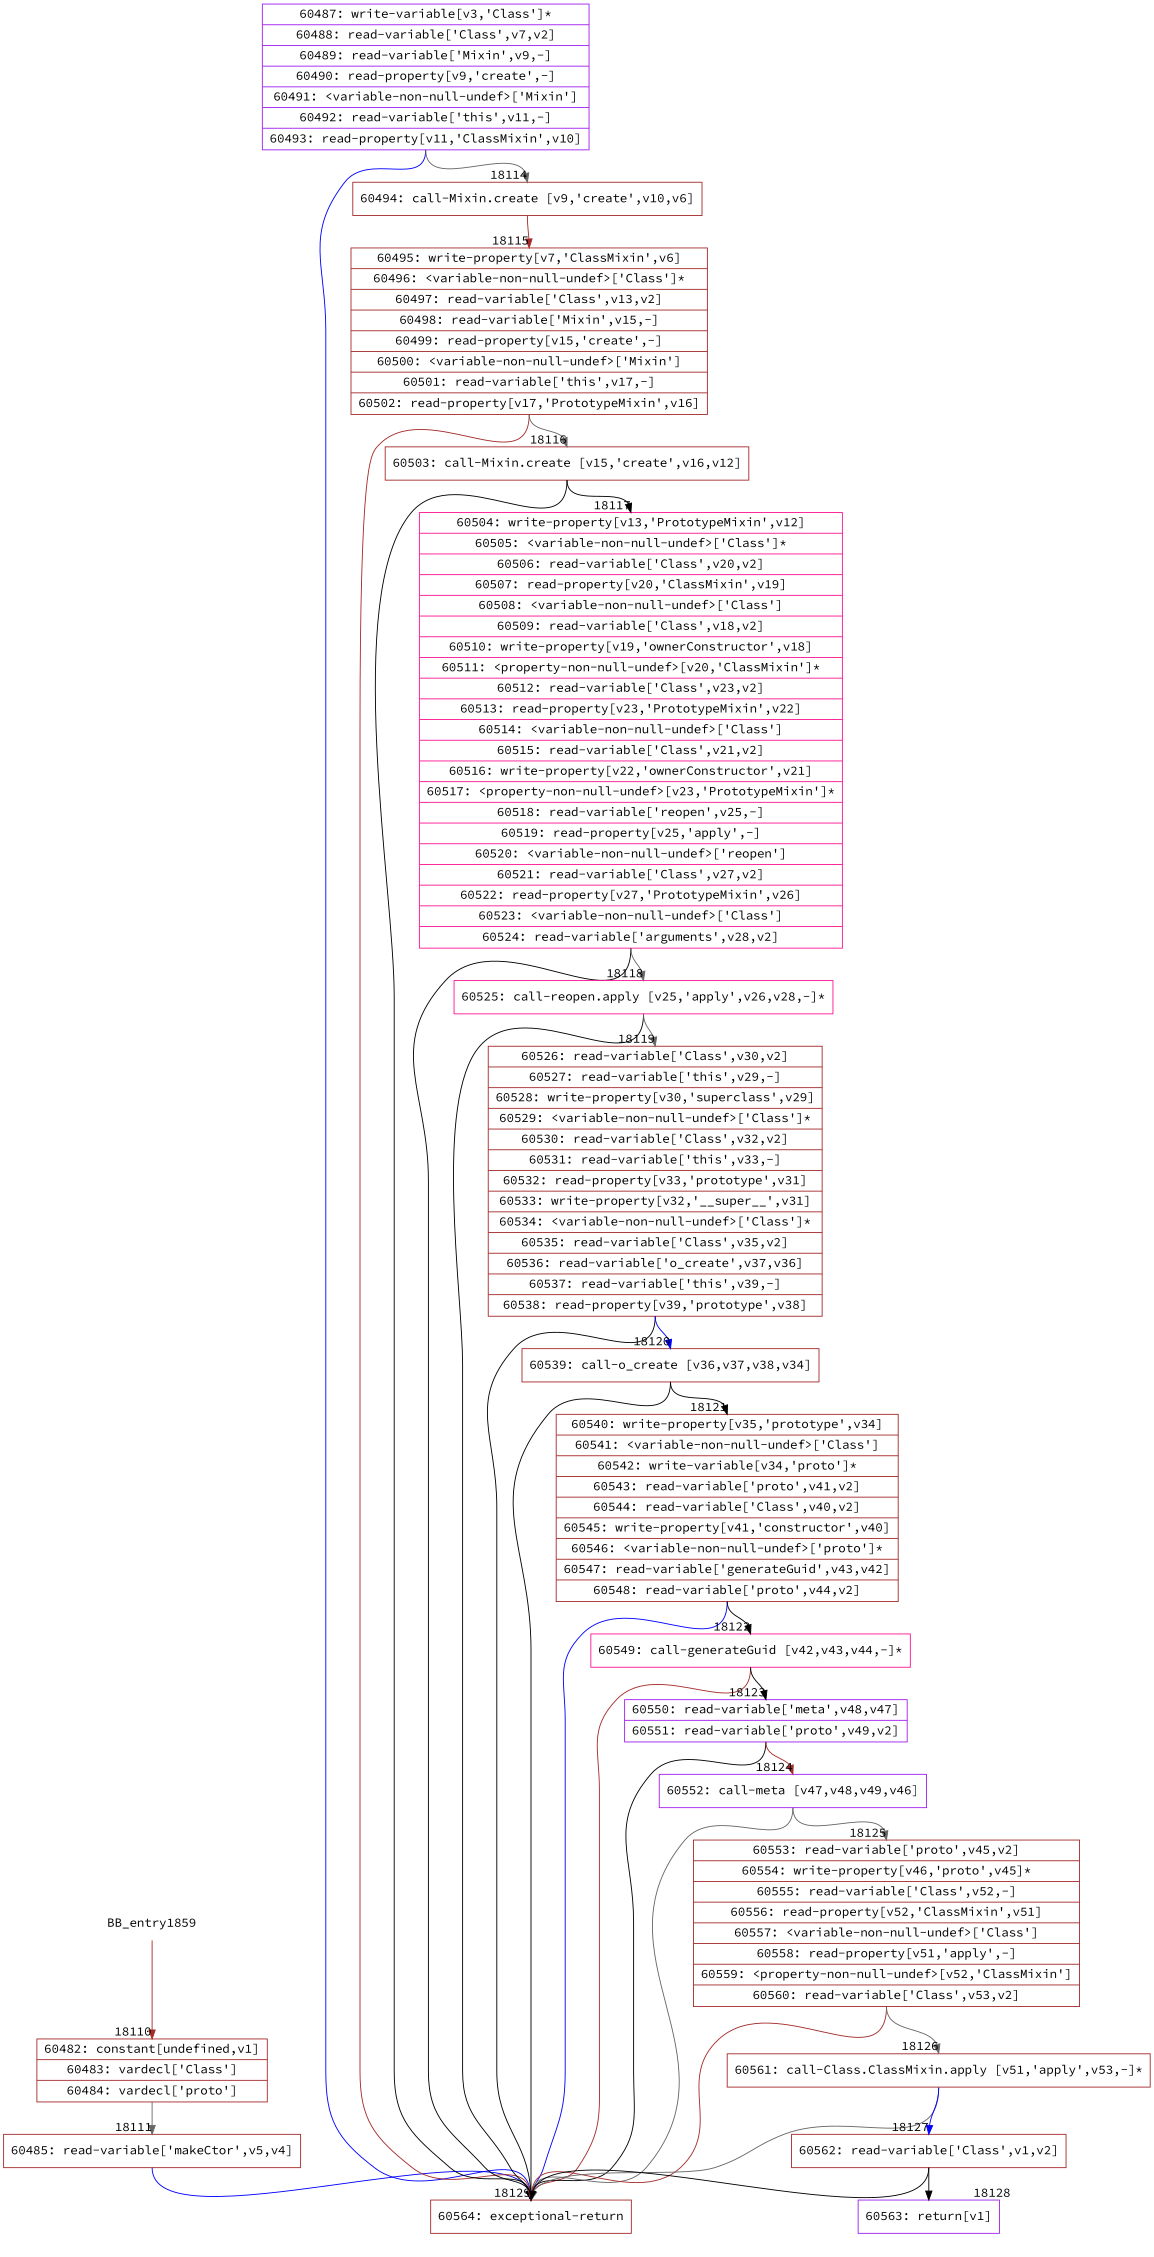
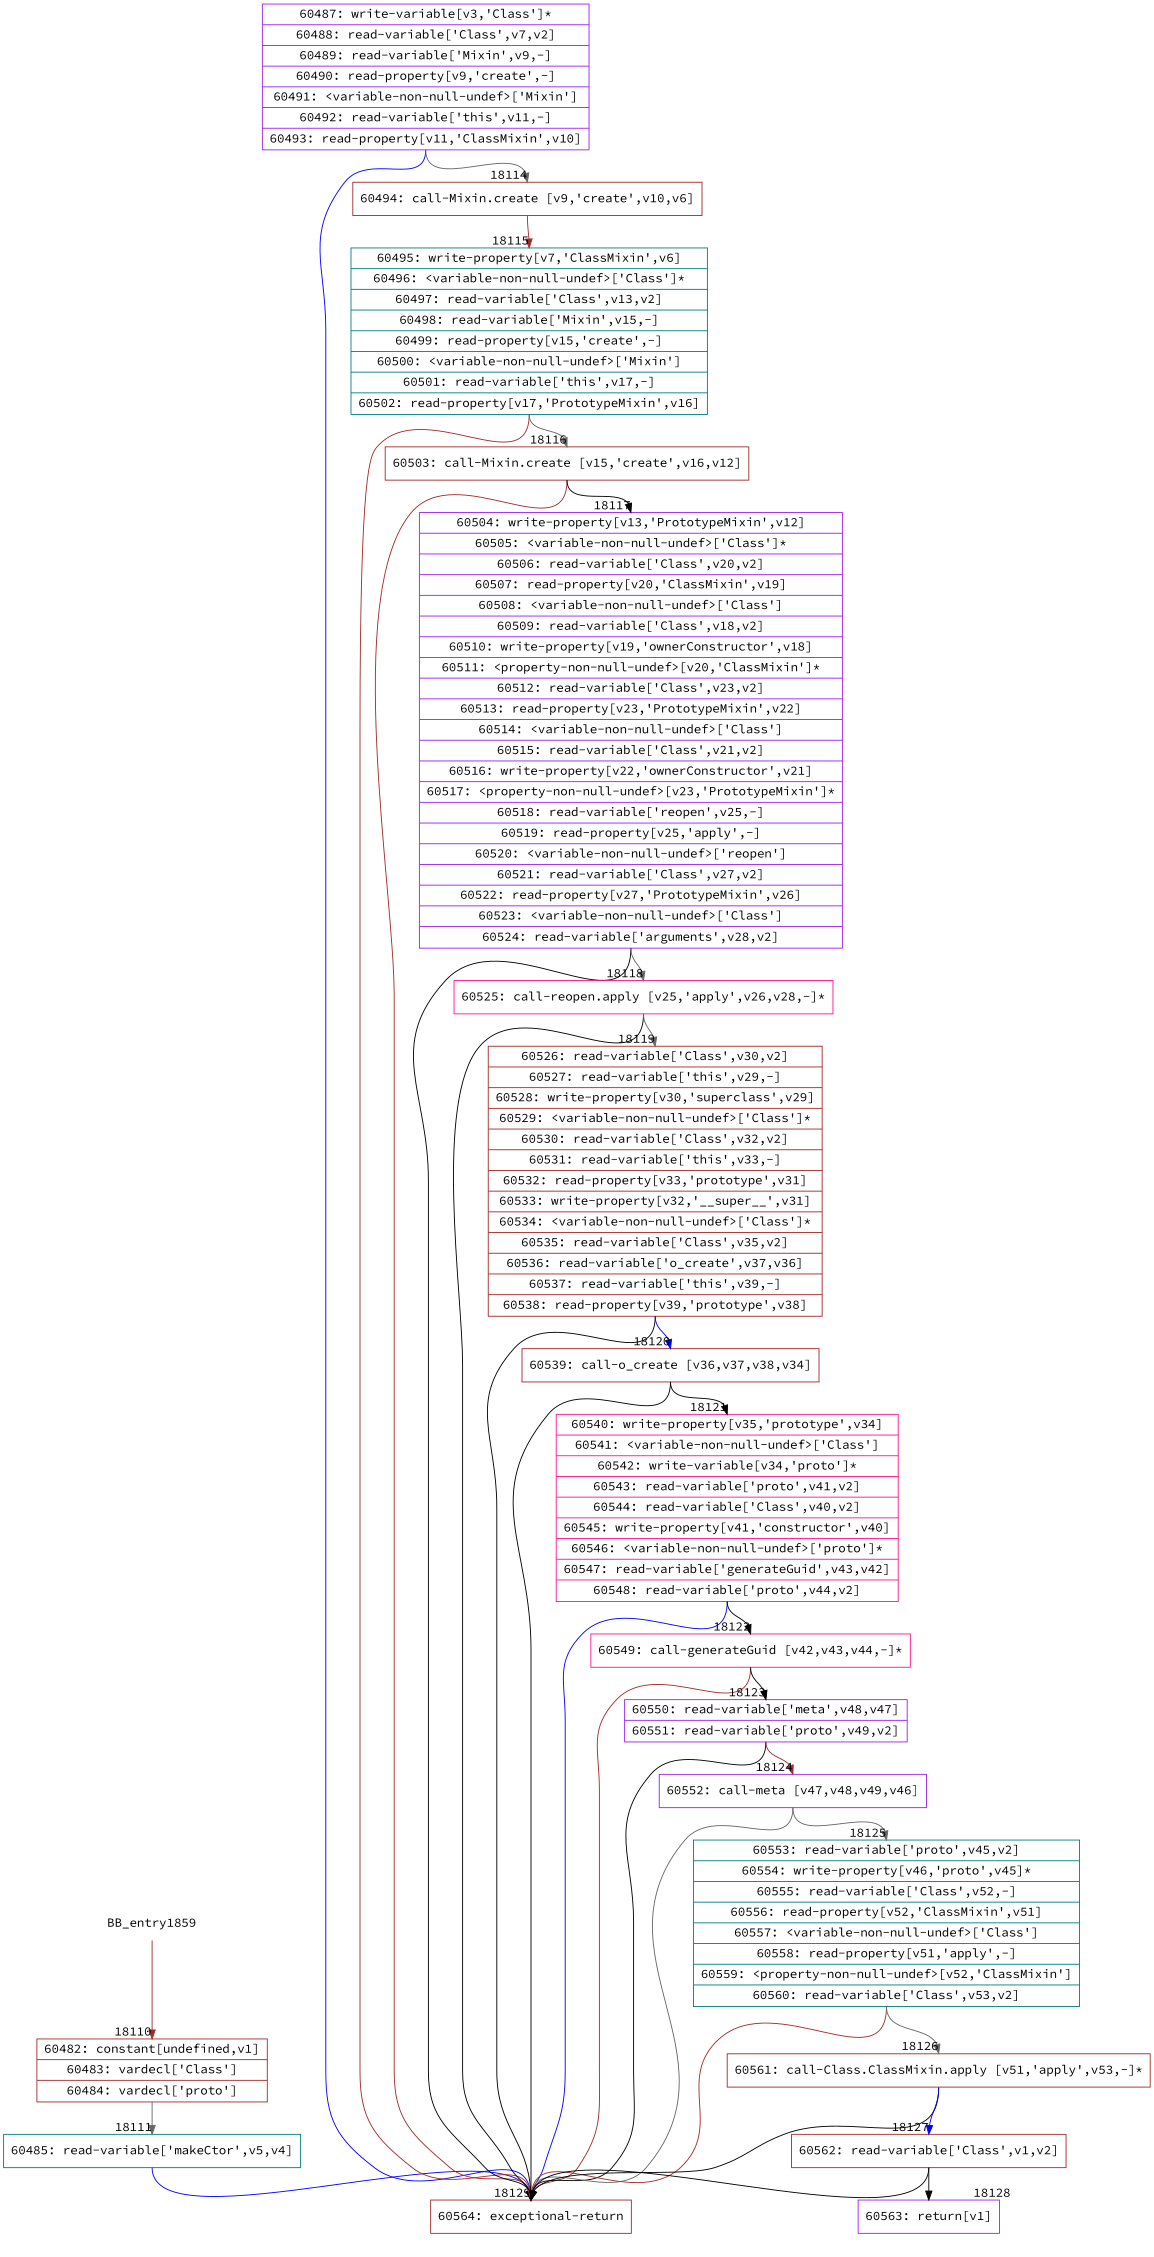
node "60495: write-property[v7,'ClassMixin',v6]": color brown -> teal
node "60504: write-property[v13,'PrototypeMixin',v12]": color deeppink -> purple
edge "60503: call-Mixin.create [v15,'create',v16,v12]" -> "60564: exceptional-return": color black -> brown
node "60540: write-property[v35,'prototype',v34]": color brown -> deeppink
node "60553: read-variable['proto',v45,v2]": color brown -> teal
node "60485: read-variable['makeCtor',v5,v4]": color brown -> teal
edge "60561: call-Class.ClassMixin.apply [v51,'apply',v53,-]*" -> "60564: exceptional-return": color gray40 -> black
